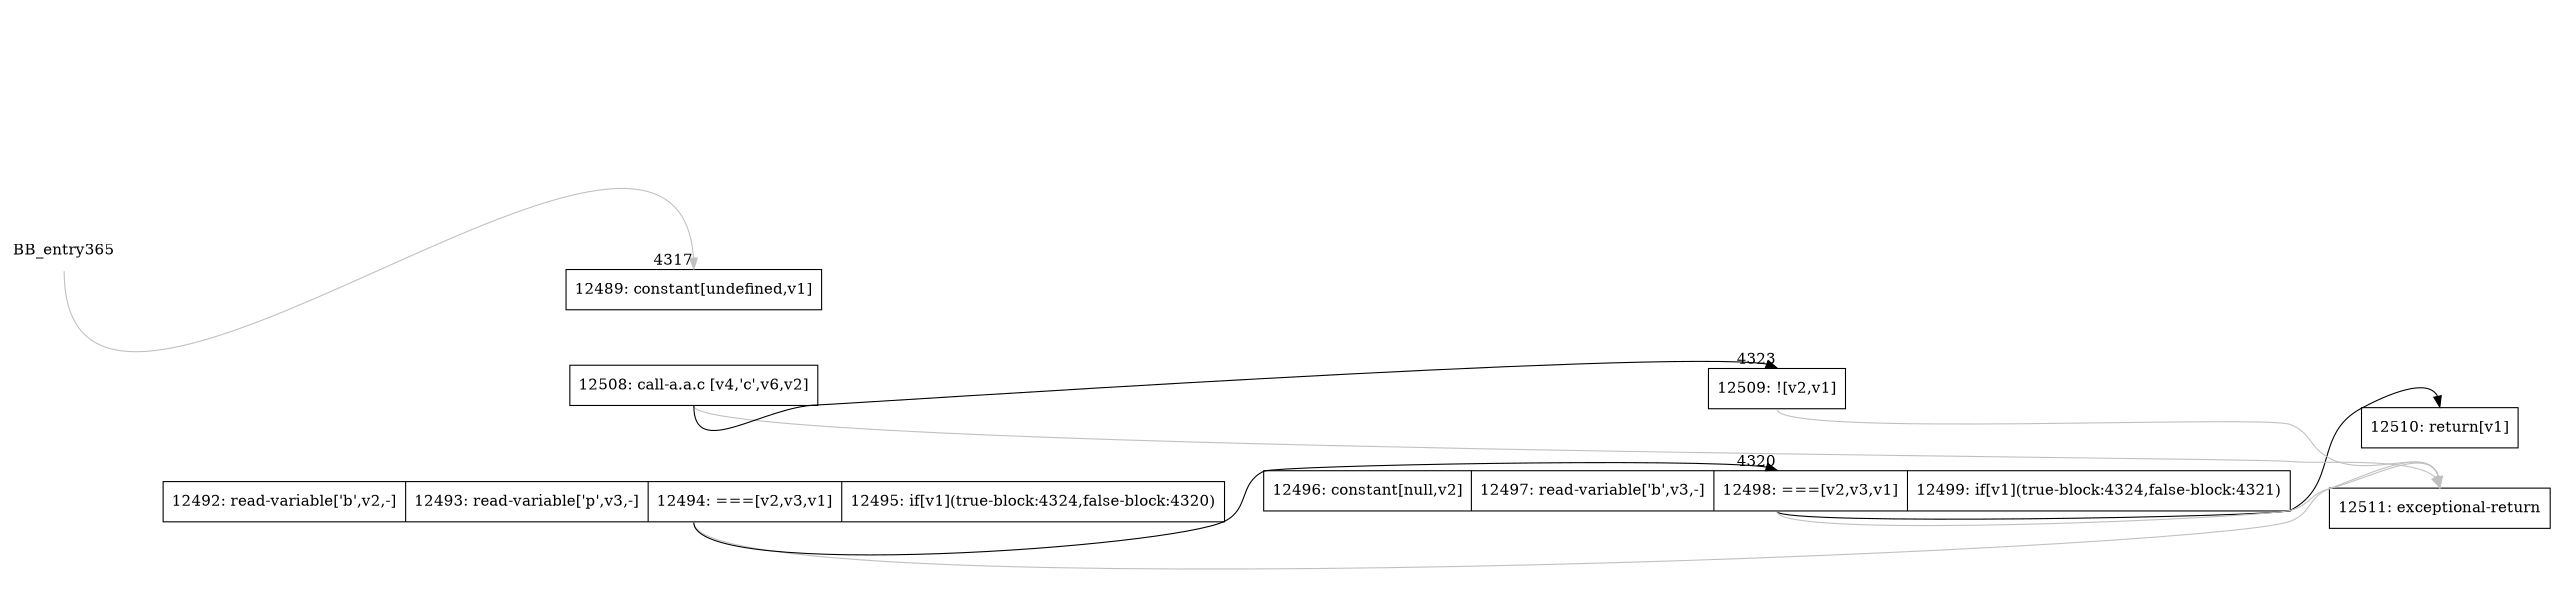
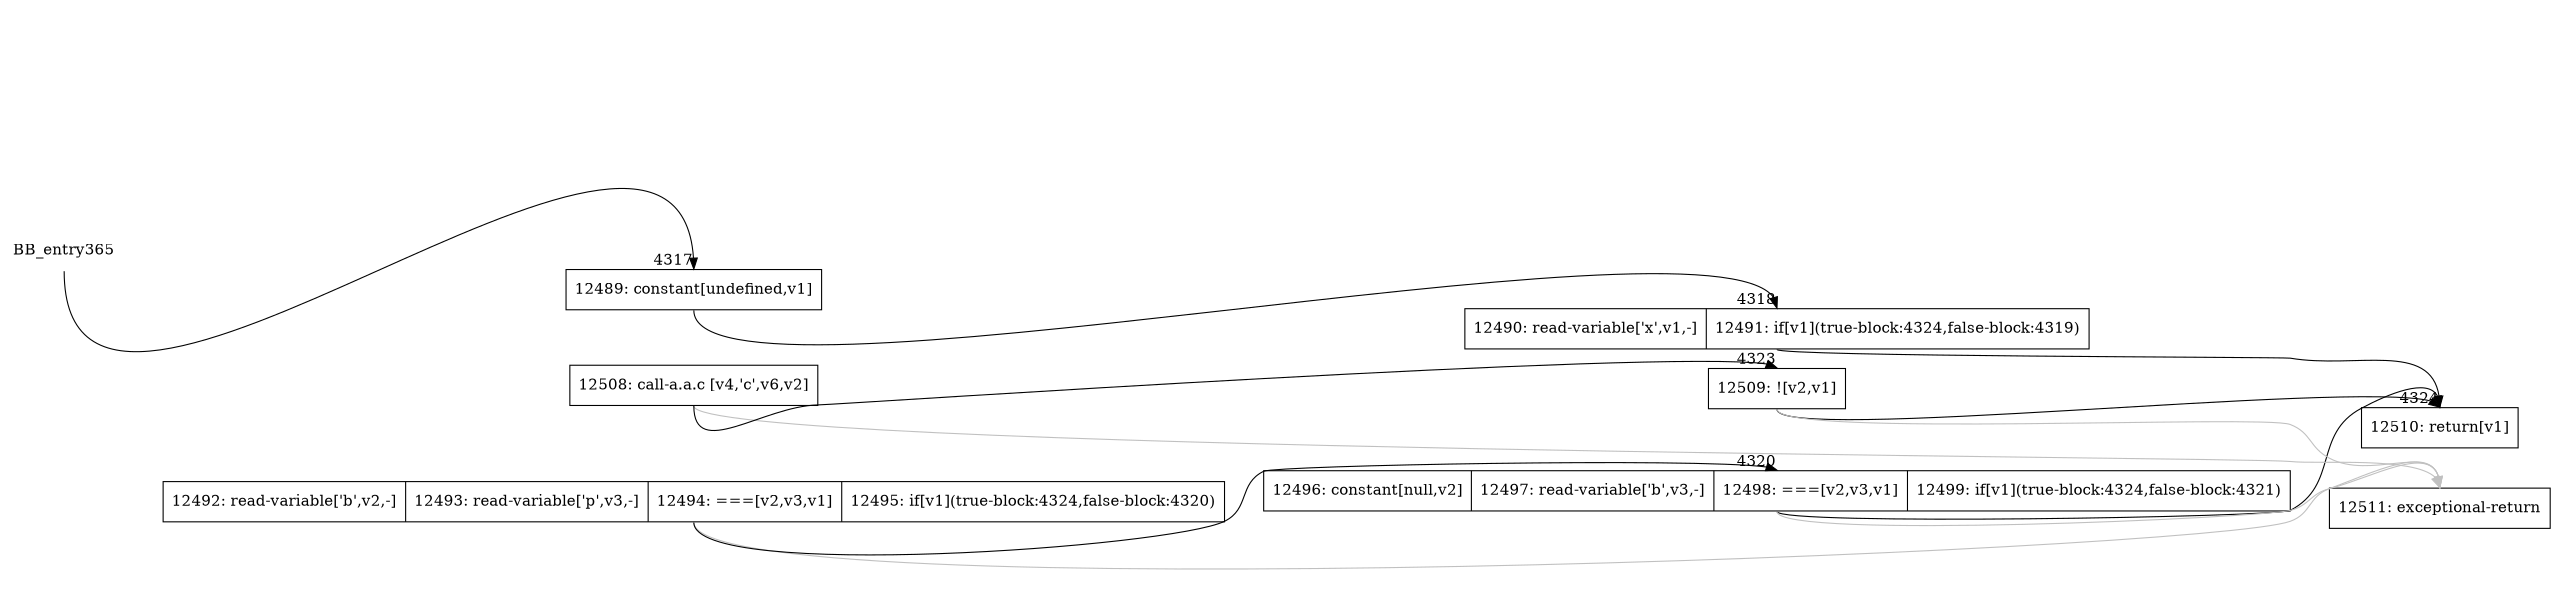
edge "BB_entry365" -> "12489: constant[undefined,v1]": color gray -> black
node "12490: read-variable['x',v1,-]": added
edge "12509: ![v2,v1]" -> "12510: return[v1]": added
